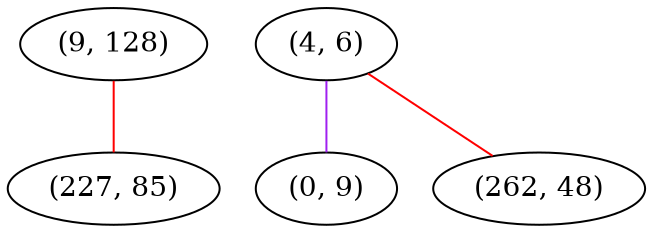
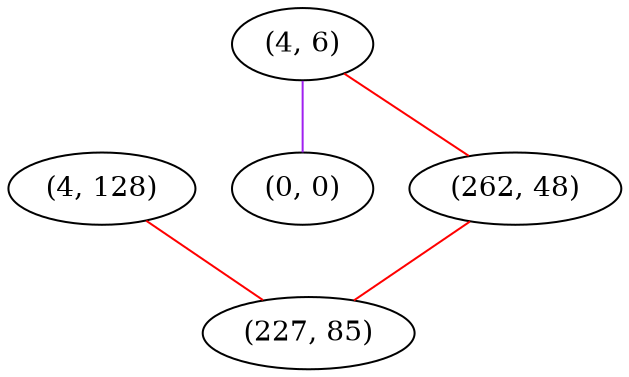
node "(9, 128)": label "(9, 128)" -> "(4, 128)"
node "(0, 9)": label "(0, 9)" -> "(0, 0)"
edge "(262, 48)" -- "(227, 85)": added
